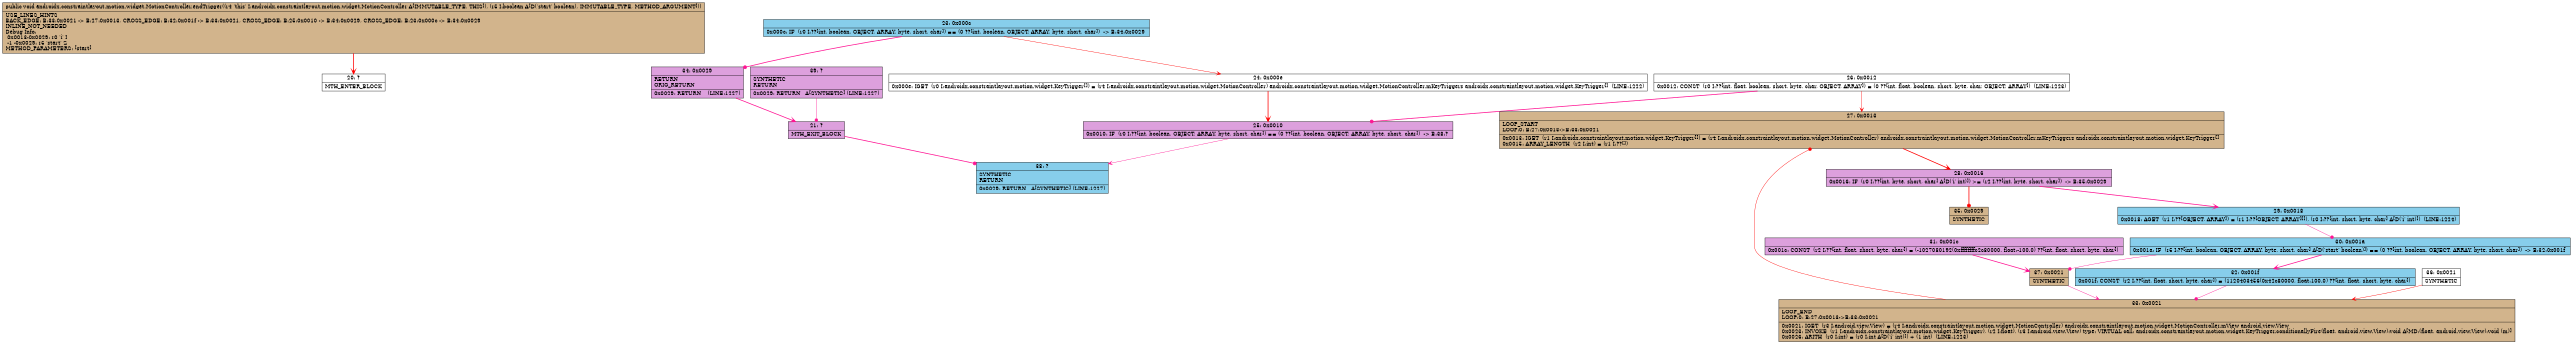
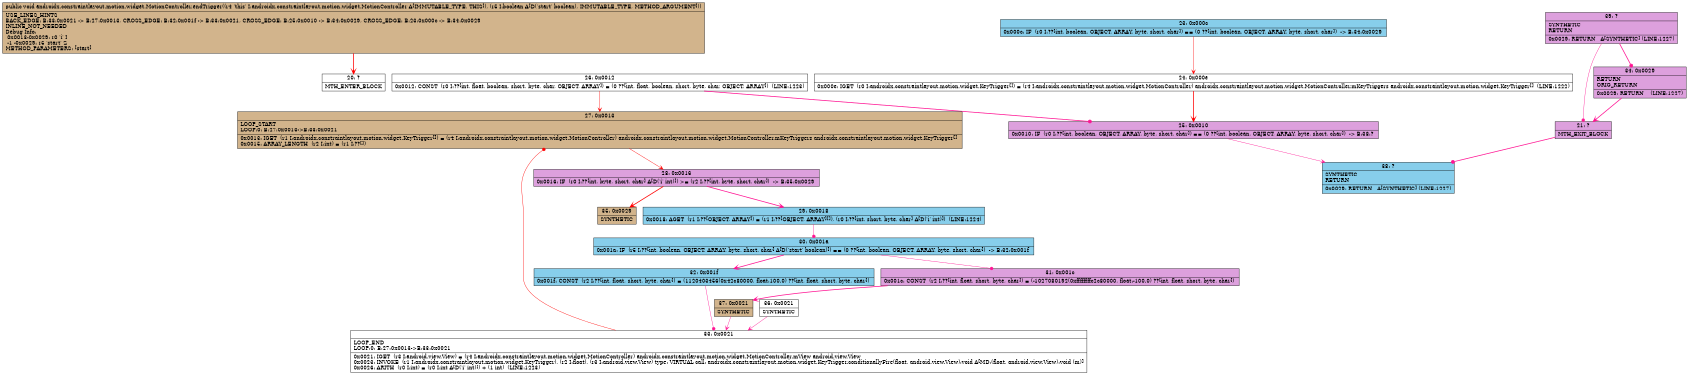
edge "23: 0x000c" -> "34: 0x0029": now "39: ?" -> "34: 0x0029"
edge "27: 0x0013" -> "28: 0x0016": style bold -> solid
edge "28: 0x0016" -> "35: 0x0029": arrowhead dot -> vee
edge "30: 0x001a" -> "37: 0x0021": now "30: 0x001a" -> "31: 0x001c"
edge "36: 0x0021" -> "33: 0x0021": color red -> deeppink
node "33: 0x0021": fillcolor tan -> white
